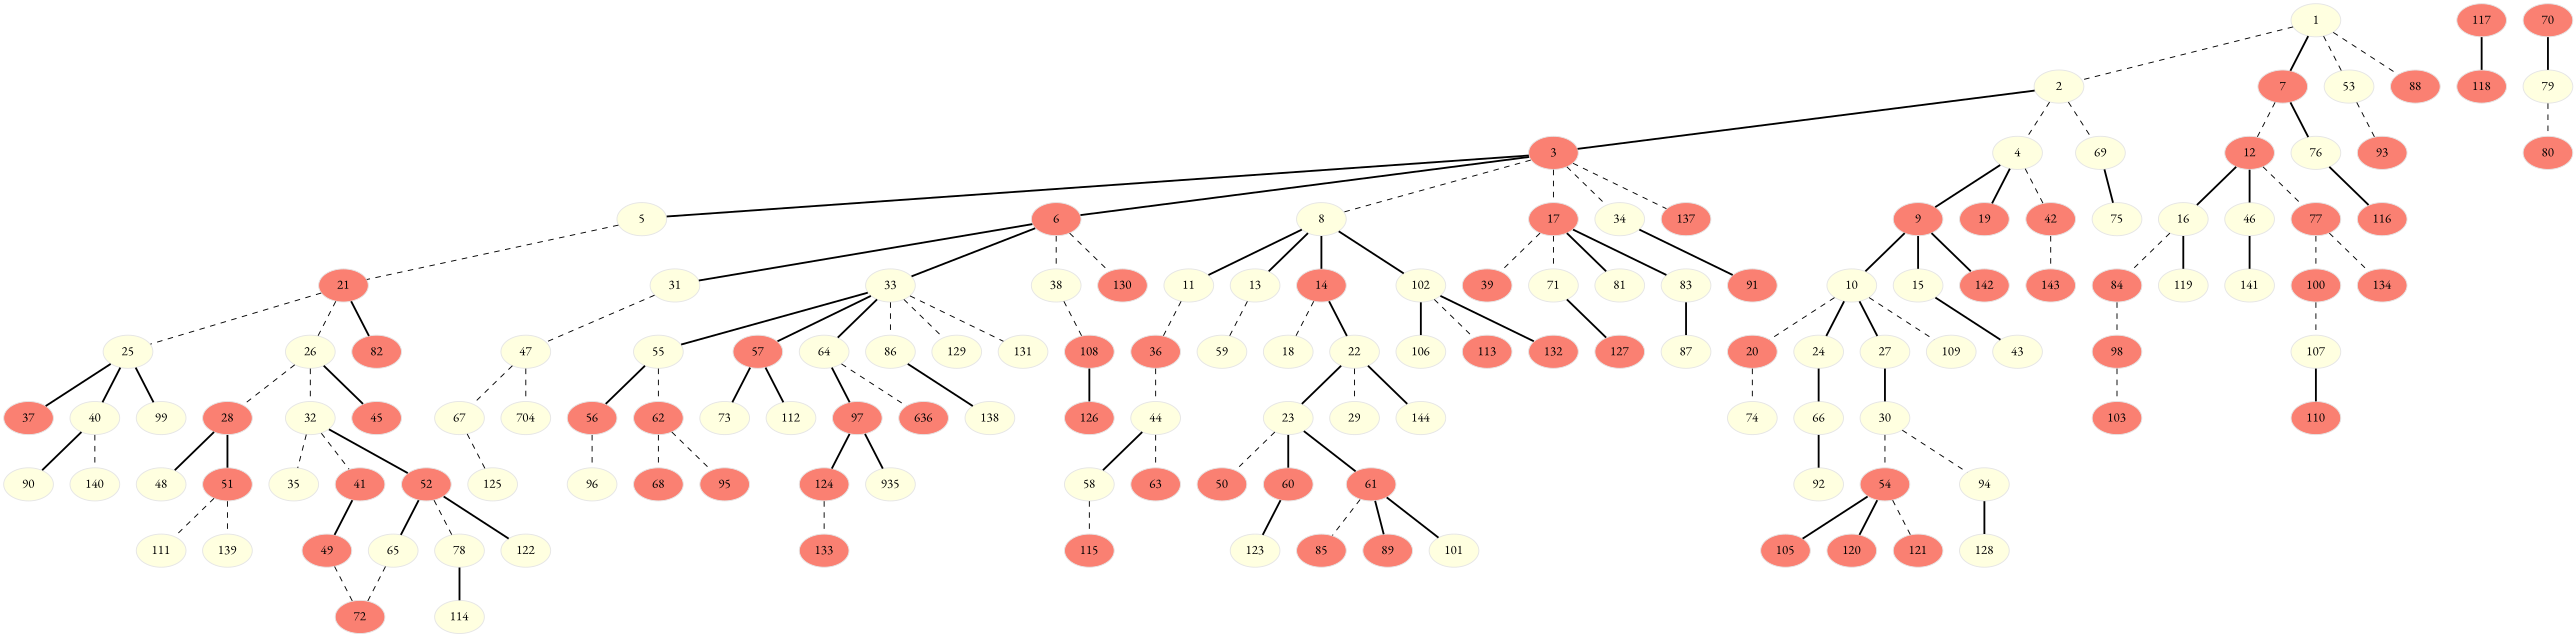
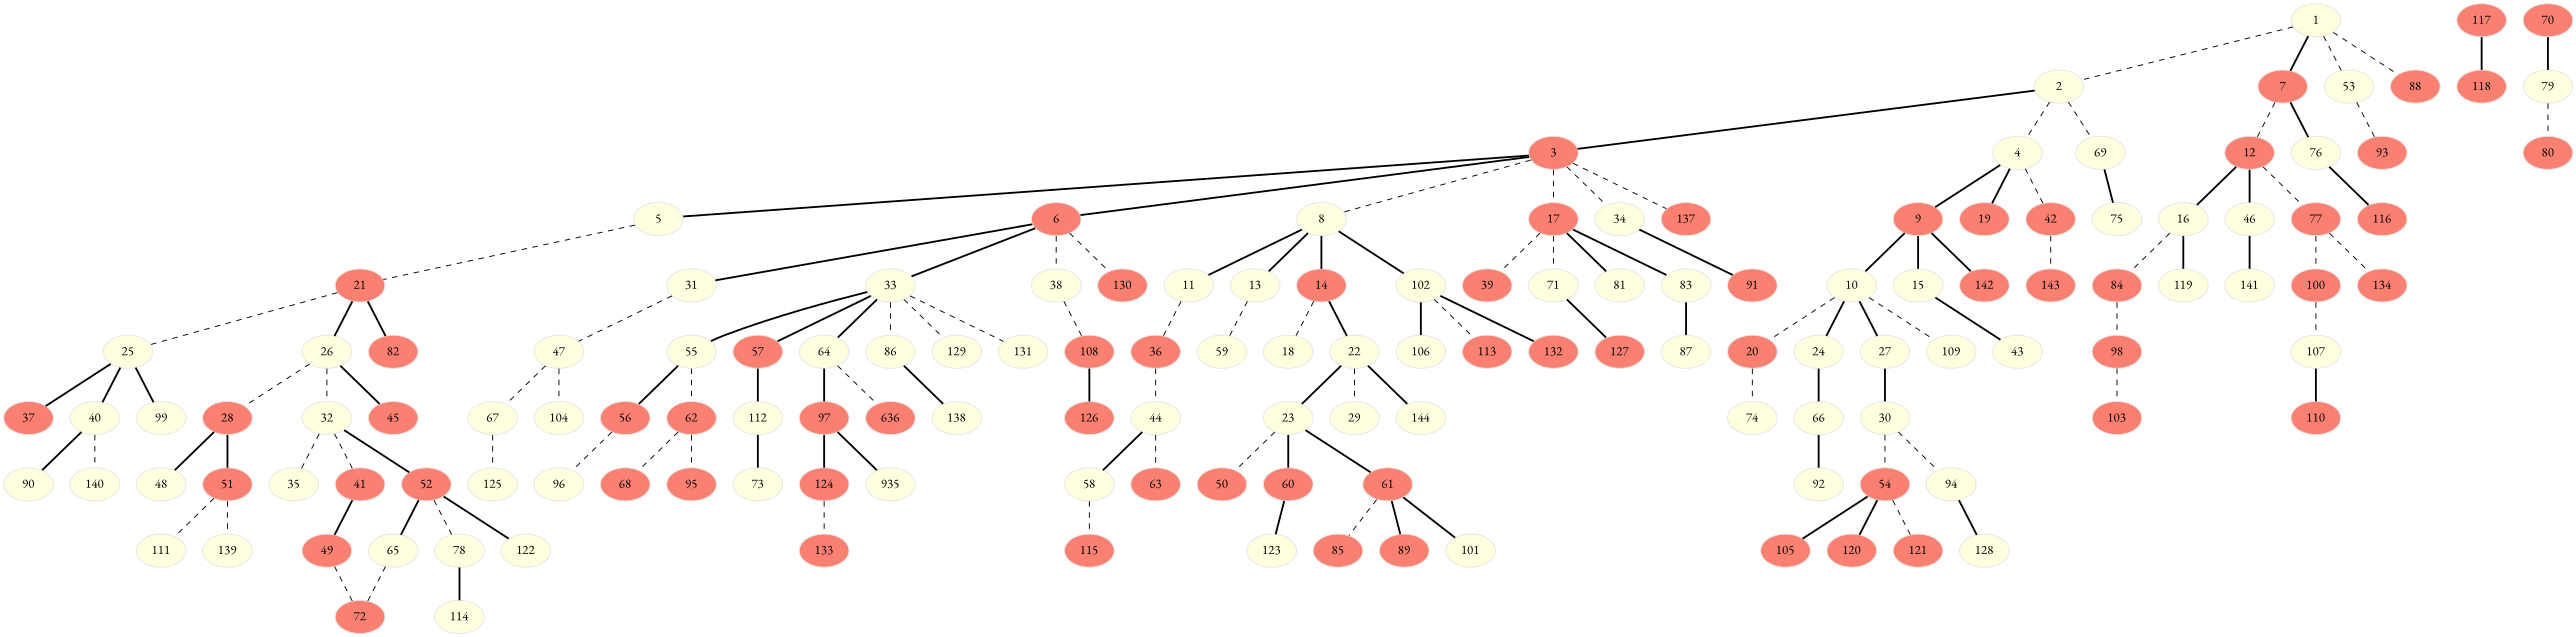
edge "21" -- "26": style dashed -> bold
edge "57" -- "73": now "112" -- "73"
node "704": label "704" -> "104"
